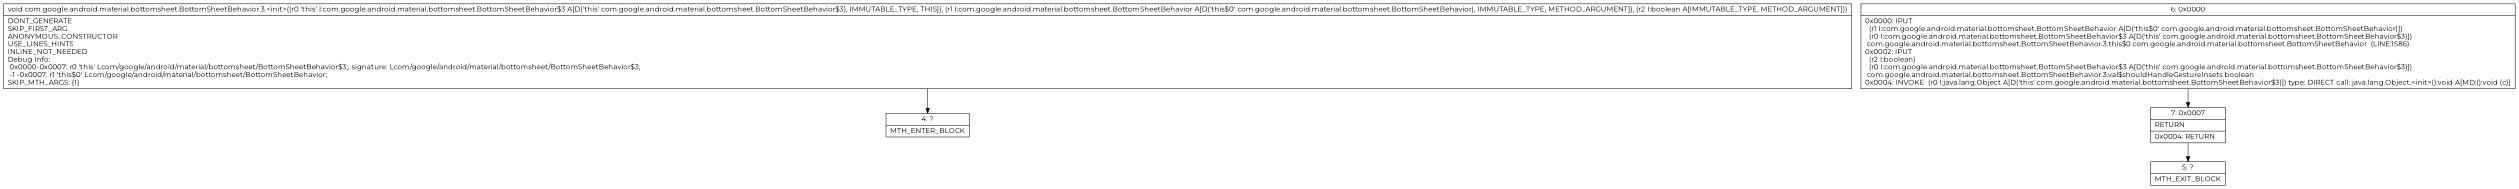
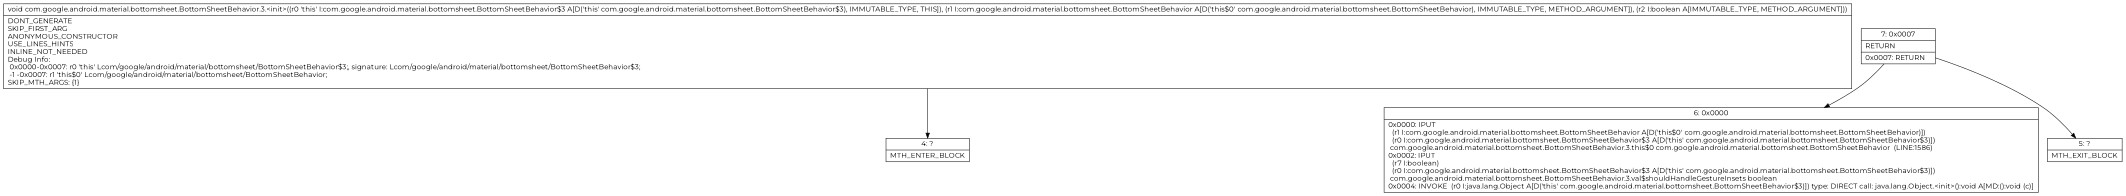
node "6: 0x0000": text "(r2 I:boolean)" -> "(r7 I:boolean)"
edge "6: 0x0000" -> "7: 0x0007": reversed
node "7: 0x0007": text "0x0004: RETURN" -> "0x0007: RETURN"
